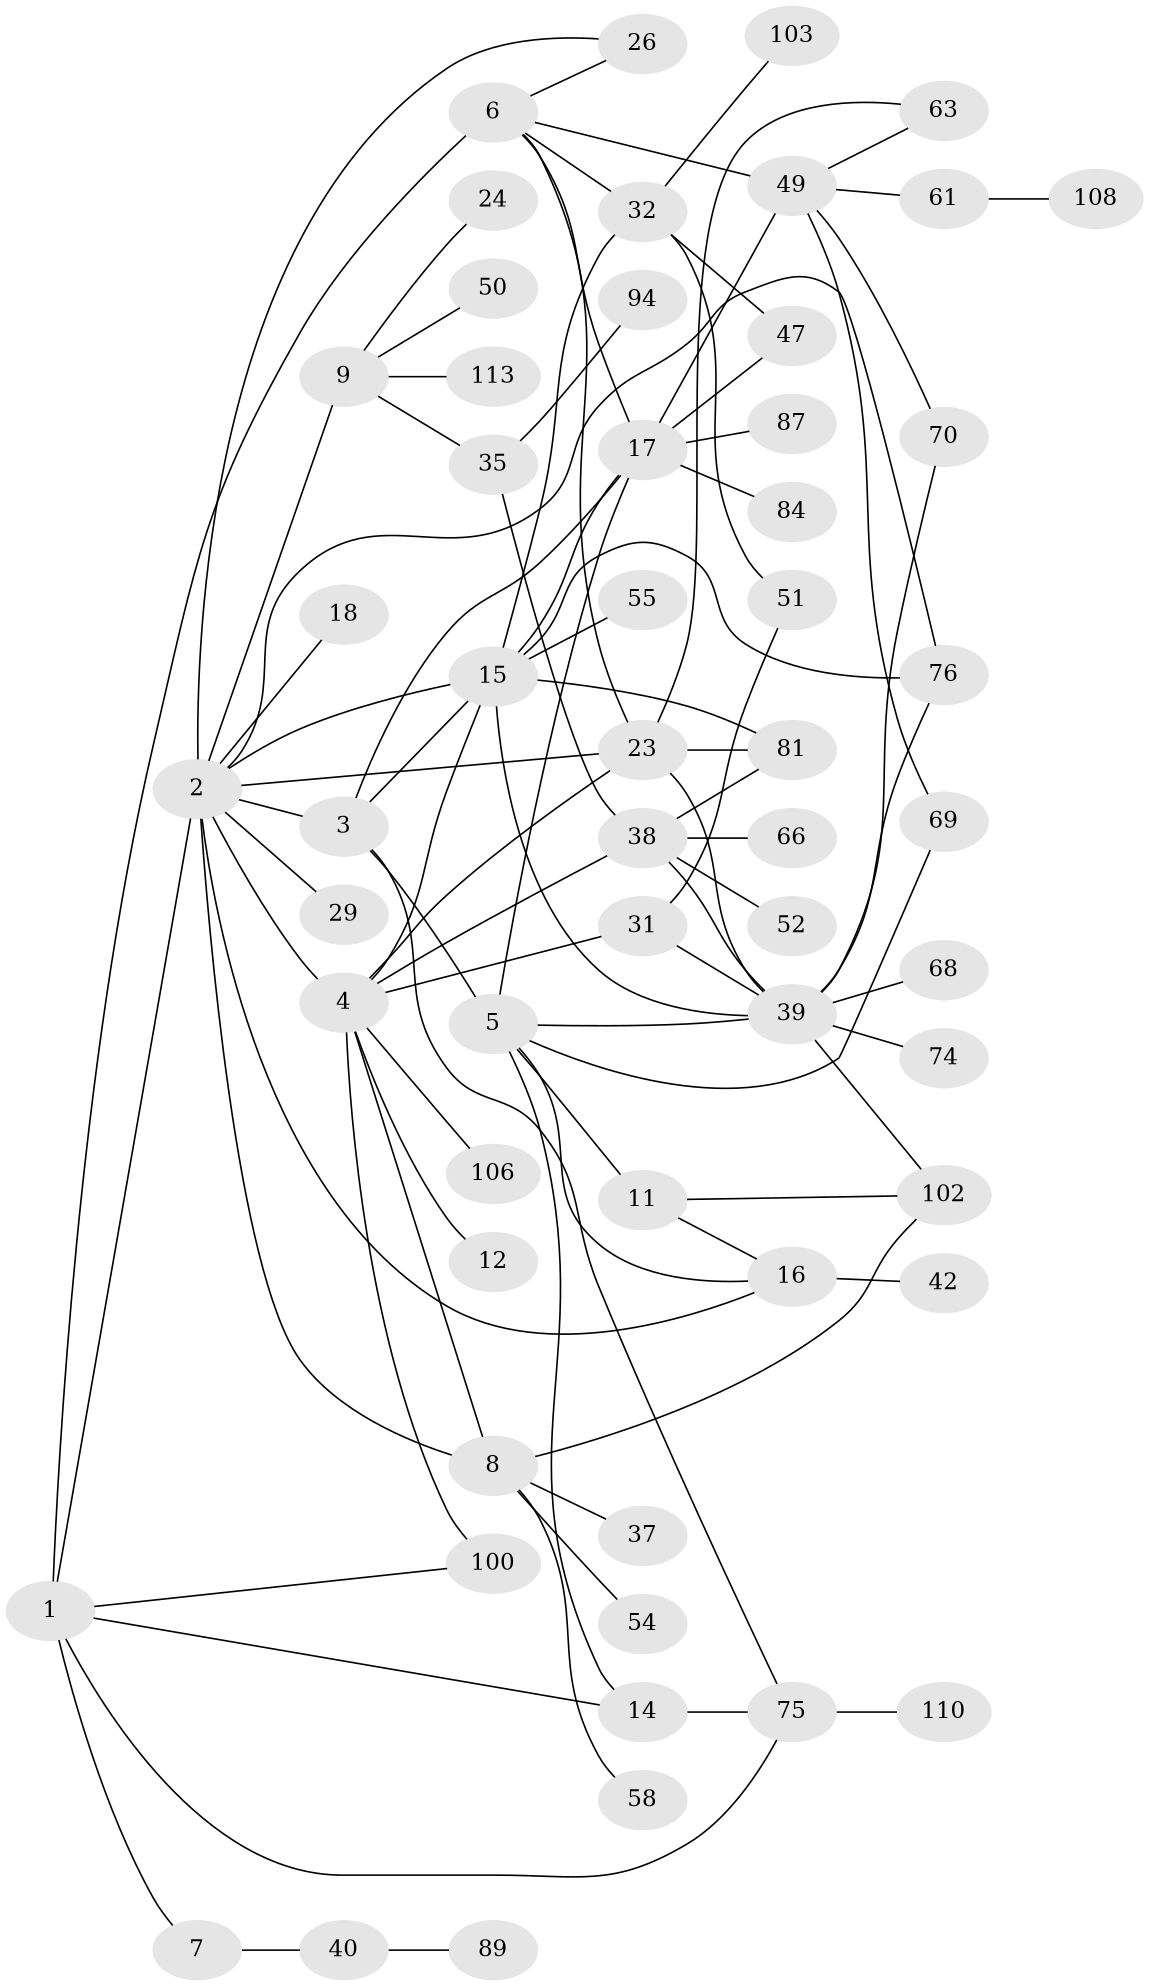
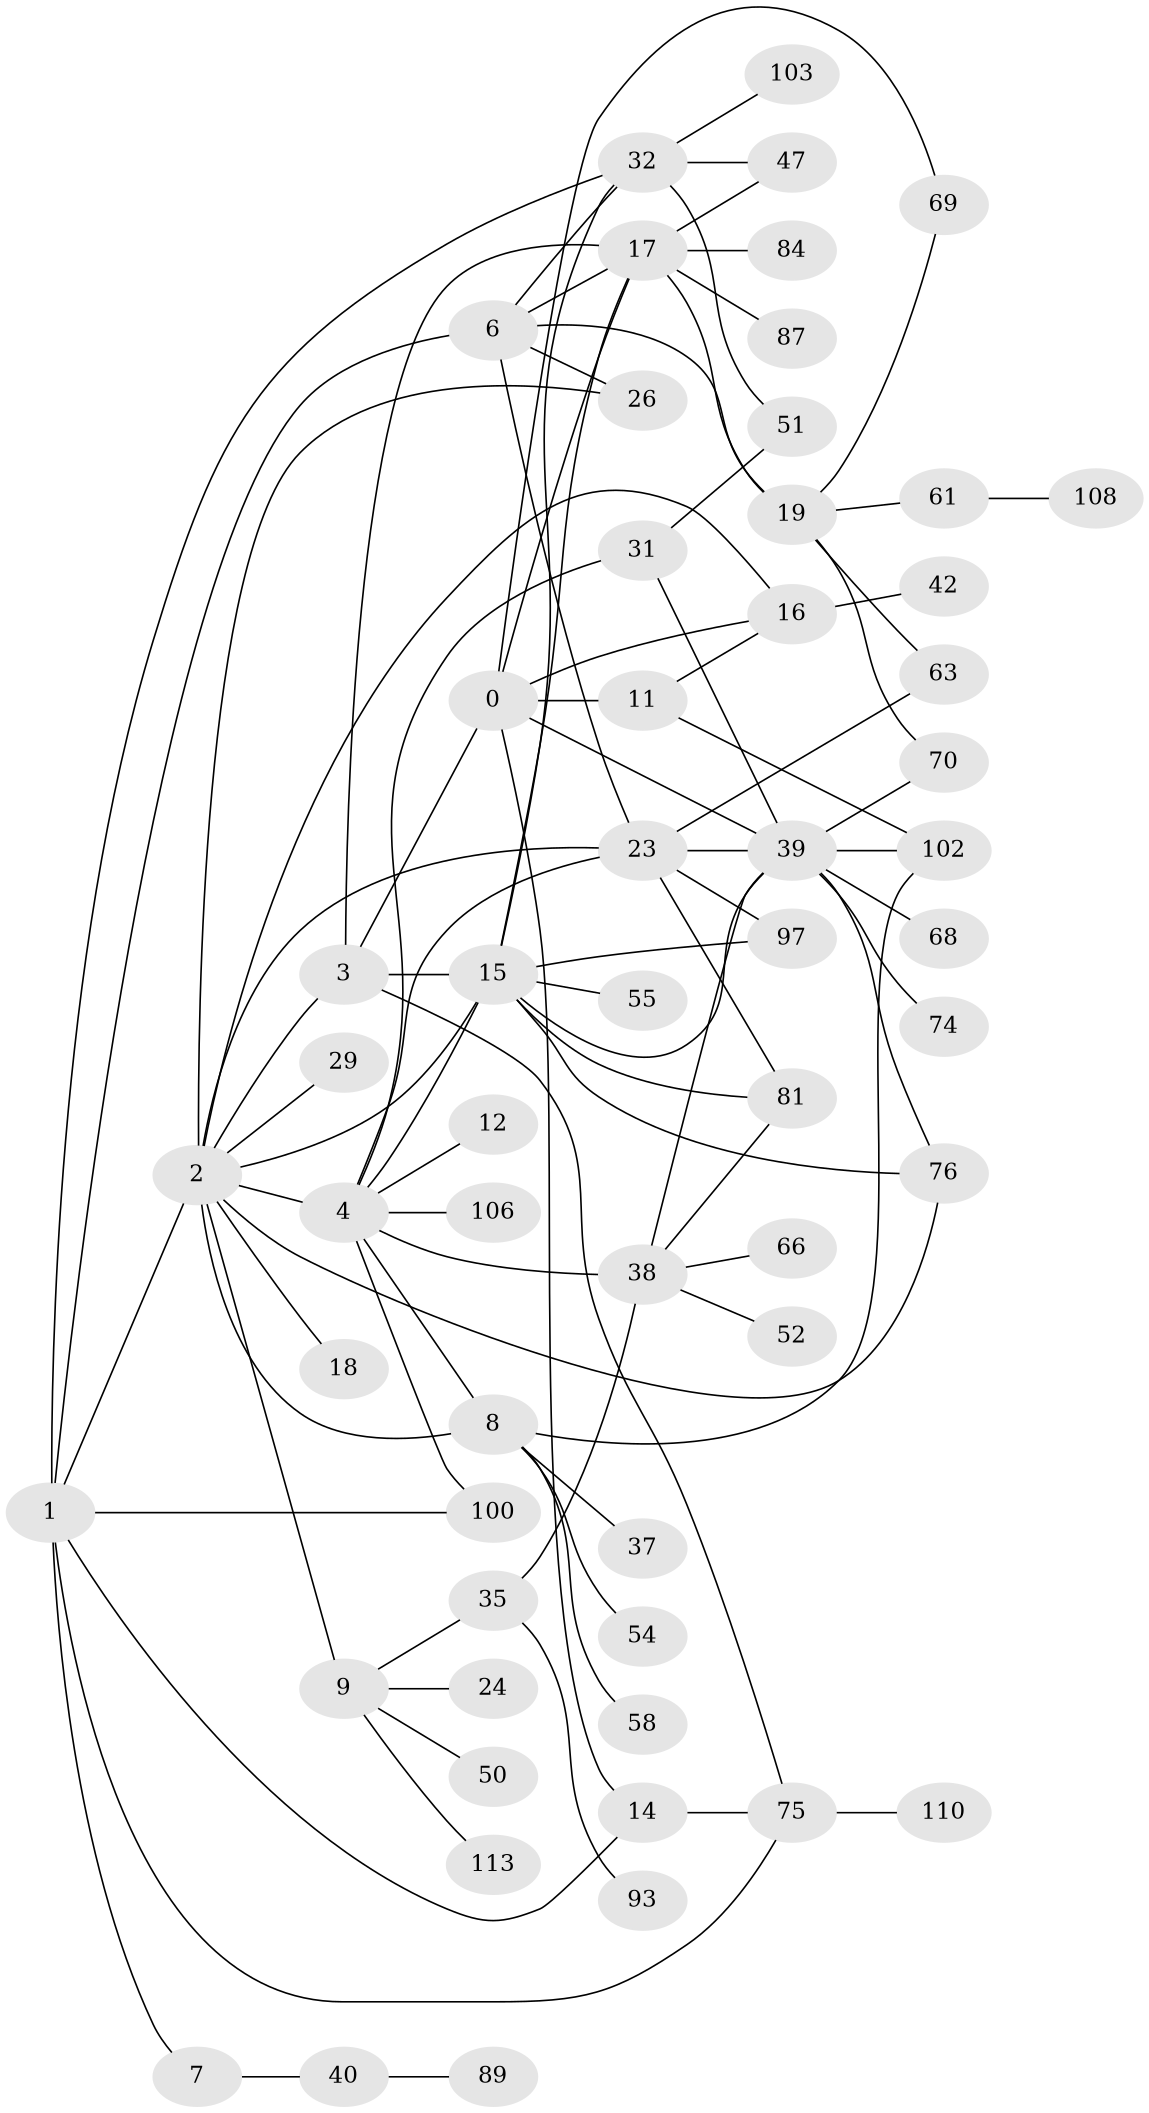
node "49": label "49" -> "19"
node "94": label "94" -> "93"
edge "32" -- "1": added
node "97": added
node "5": label "5" -> "0"
